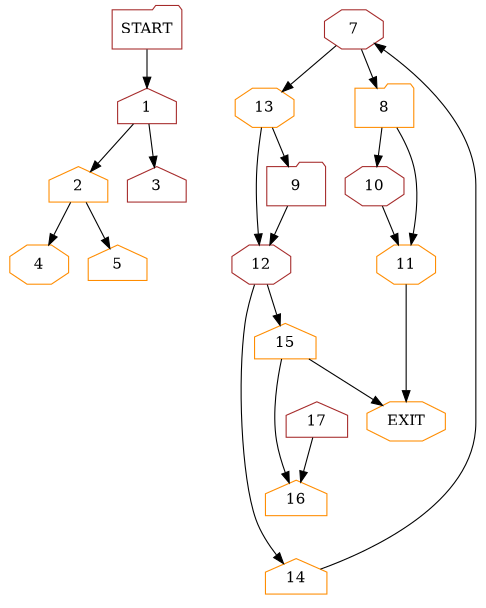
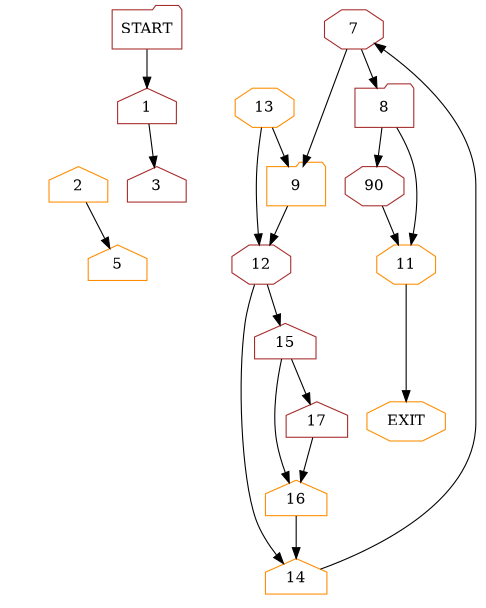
edge "7" -> "13": now "7" -> "9"
node "8": color darkorange -> brown
edge "1" -> "2": removed
node "9": color brown -> darkorange
node "10": label "10" -> "90"
node "4": removed
node "15": color darkorange -> brown
edge "15" -> "EXIT": now "15" -> "17"
edge "16" -> "14": added
